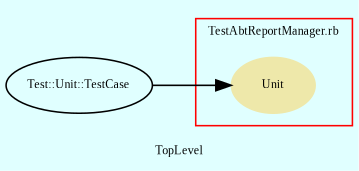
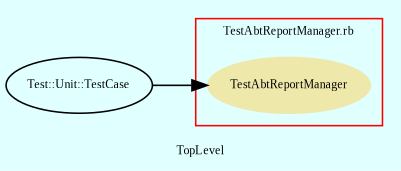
node "Unit": label "Unit" -> "TestAbtReportManager"
